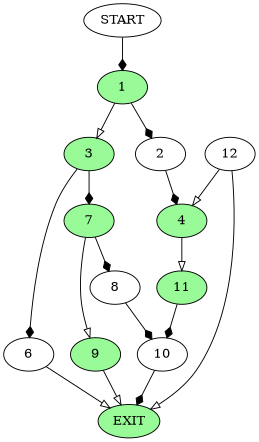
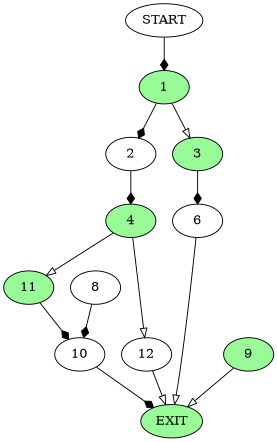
edge "12" -> "4": reversed
node "7": removed
